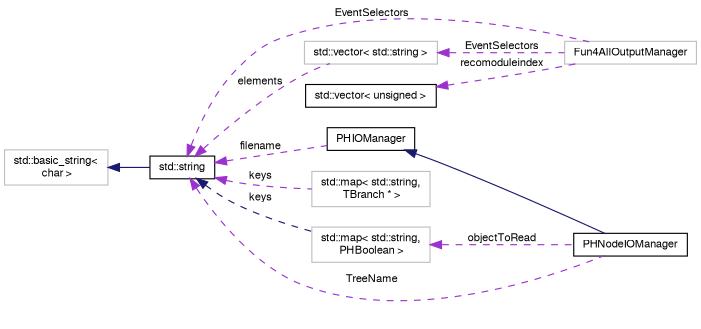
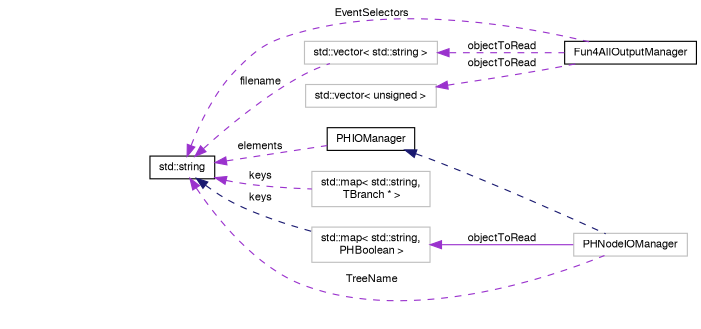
edge "Fun4AllOutputManager" -> "std::vector< std::string >": label " EventSelectors" -> " objectToRead"
node "Fun4AllOutputManager": color grey75 -> black
edge "Fun4AllOutputManager" -> "std::vector< unsigned >": label " recomoduleindex" -> " objectToRead"
edge "std::vector< std::string >" -> "std::string": label " elements" -> " filename"
node "std::vector< unsigned >": color black -> grey75
edge "PHIOManager" -> "std::string": label " filename" -> " elements"
node "std::basic_string< char >": removed
edge "PHNodeIOManager" -> "PHIOManager": style solid -> dashed
edge "PHNodeIOManager" -> "std::map< std::string, PHBoolean >": style dashed -> solid
node "PHNodeIOManager": color black -> grey75
